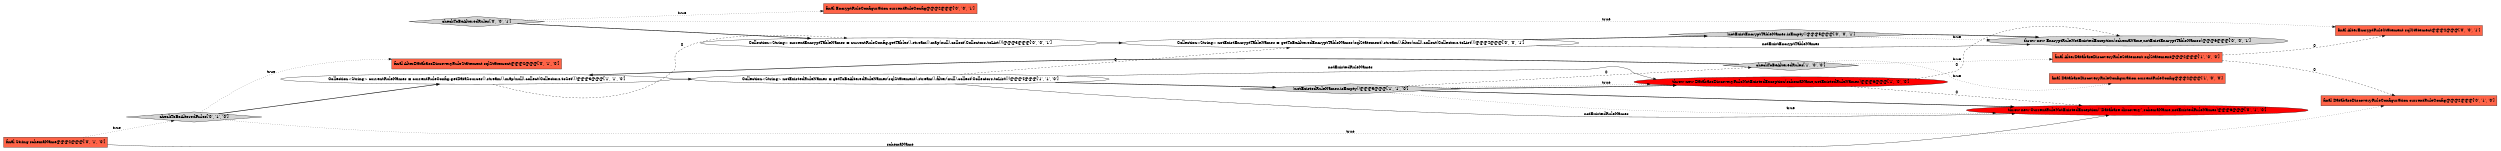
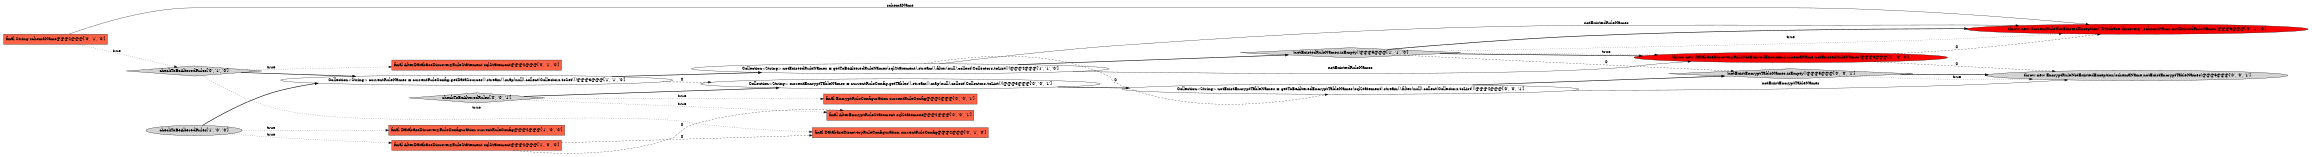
node "checkToBeAlteredRules['1', '0', '0']": shape diamond -> ellipse
edge "!notExistedRuleNames.isEmpty()@@@5@@@['1', '1', '0']" -> "checkToBeAlteredRules['1', '0', '0']": now "!notExistedRuleNames.isEmpty()@@@5@@@['1', '1', '0']" -> "!notExistEncryptTableNames.isEmpty()@@@5@@@['0', '0', '1']"
